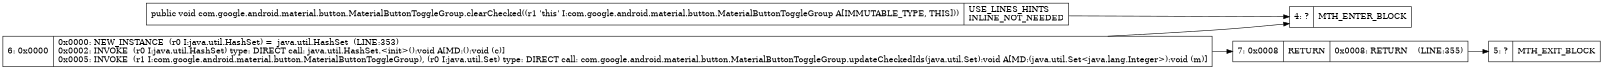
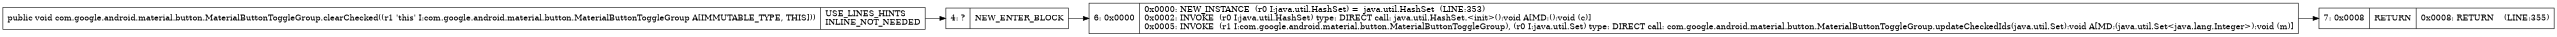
node "4: ?": text "MTH_ENTER_BLOCK" -> "NEW_ENTER_BLOCK"
edge "6: 0x0000" -> "4: ?": reversed
node "5: ?": removed
